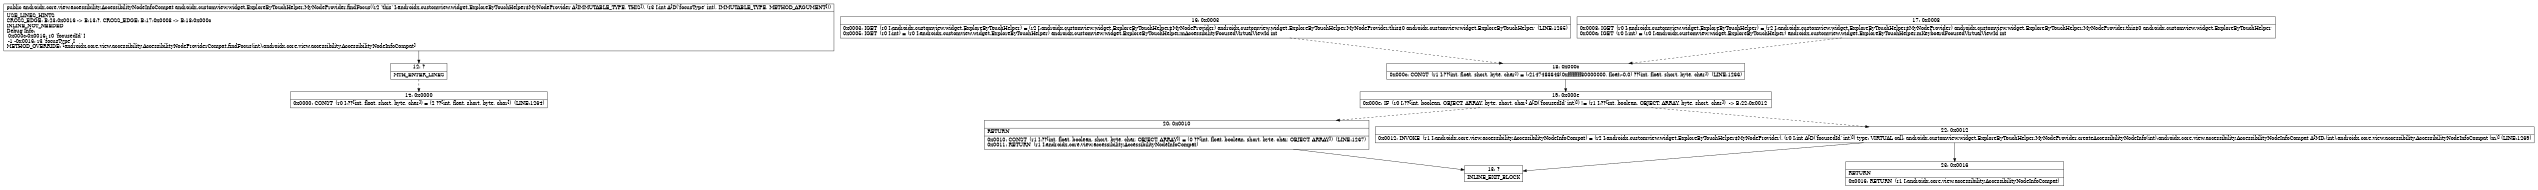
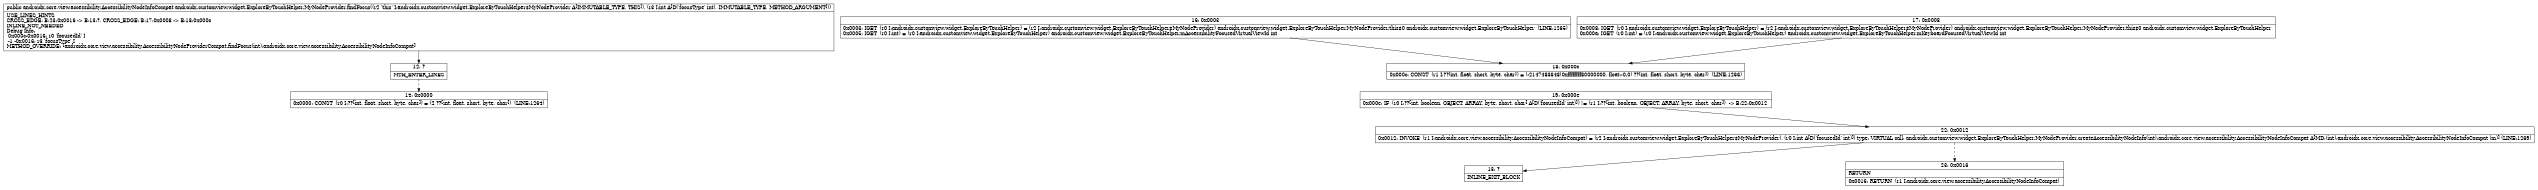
edge "16: 0x0003" -> "18: 0x000c": style dashed -> solid
edge "17: 0x0008" -> "18: 0x000c": style dashed -> solid
edge "18: 0x000c" -> "19: 0x000e": removed
edge "19: 0x000e" -> "22: 0x0012": style dashed -> solid
node "20: 0x0010": removed
edge "22: 0x0012" -> "23: 0x0016": style solid -> dashed
